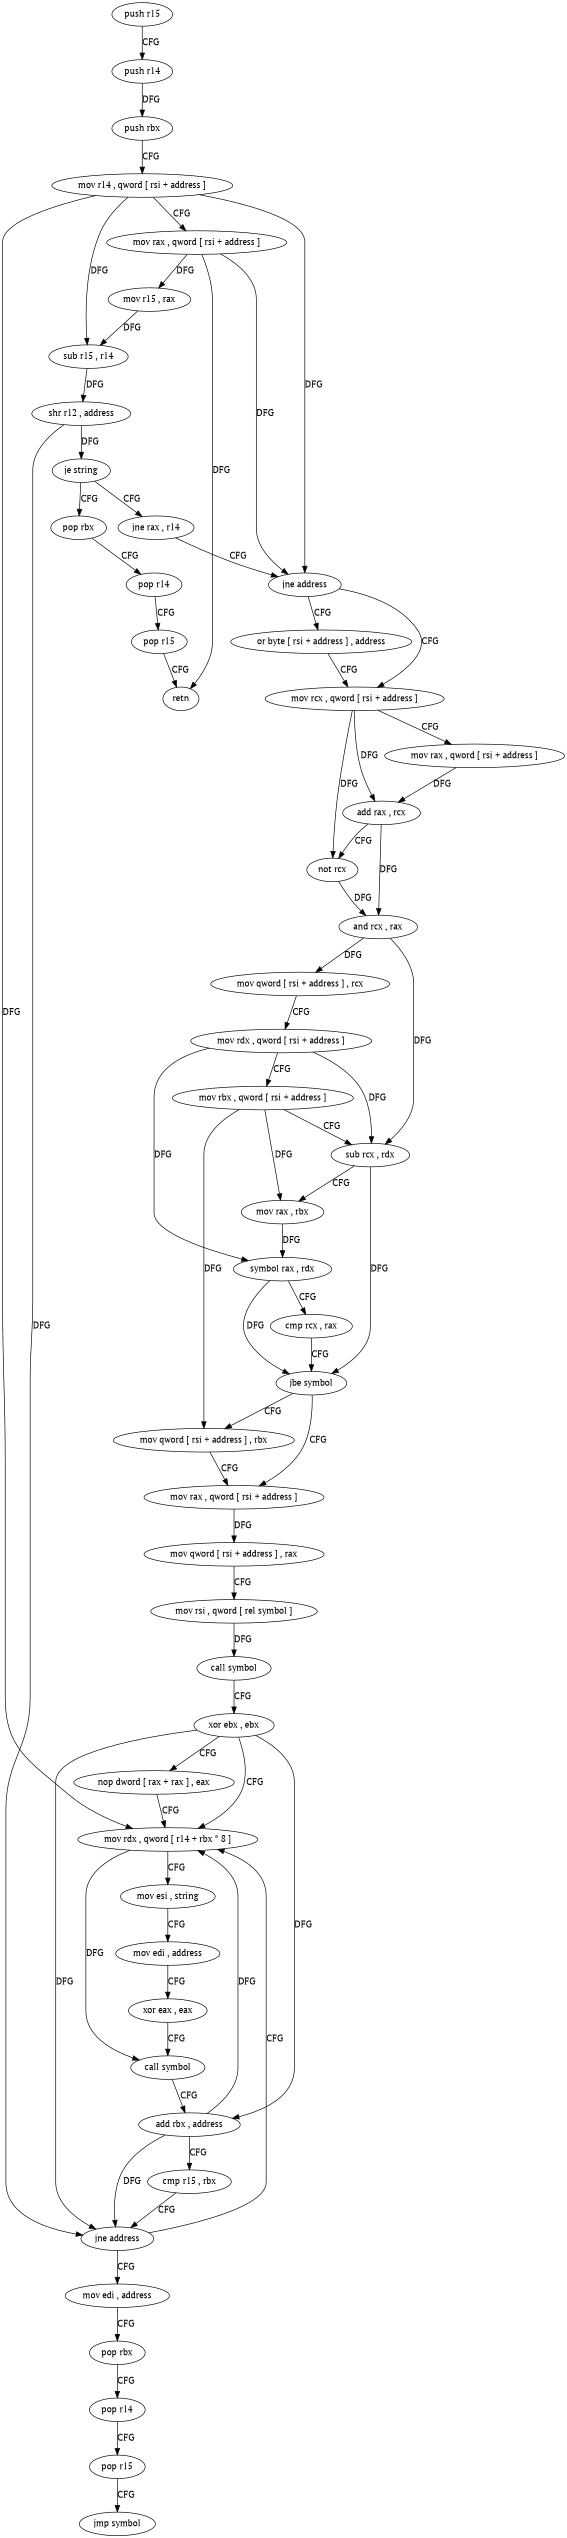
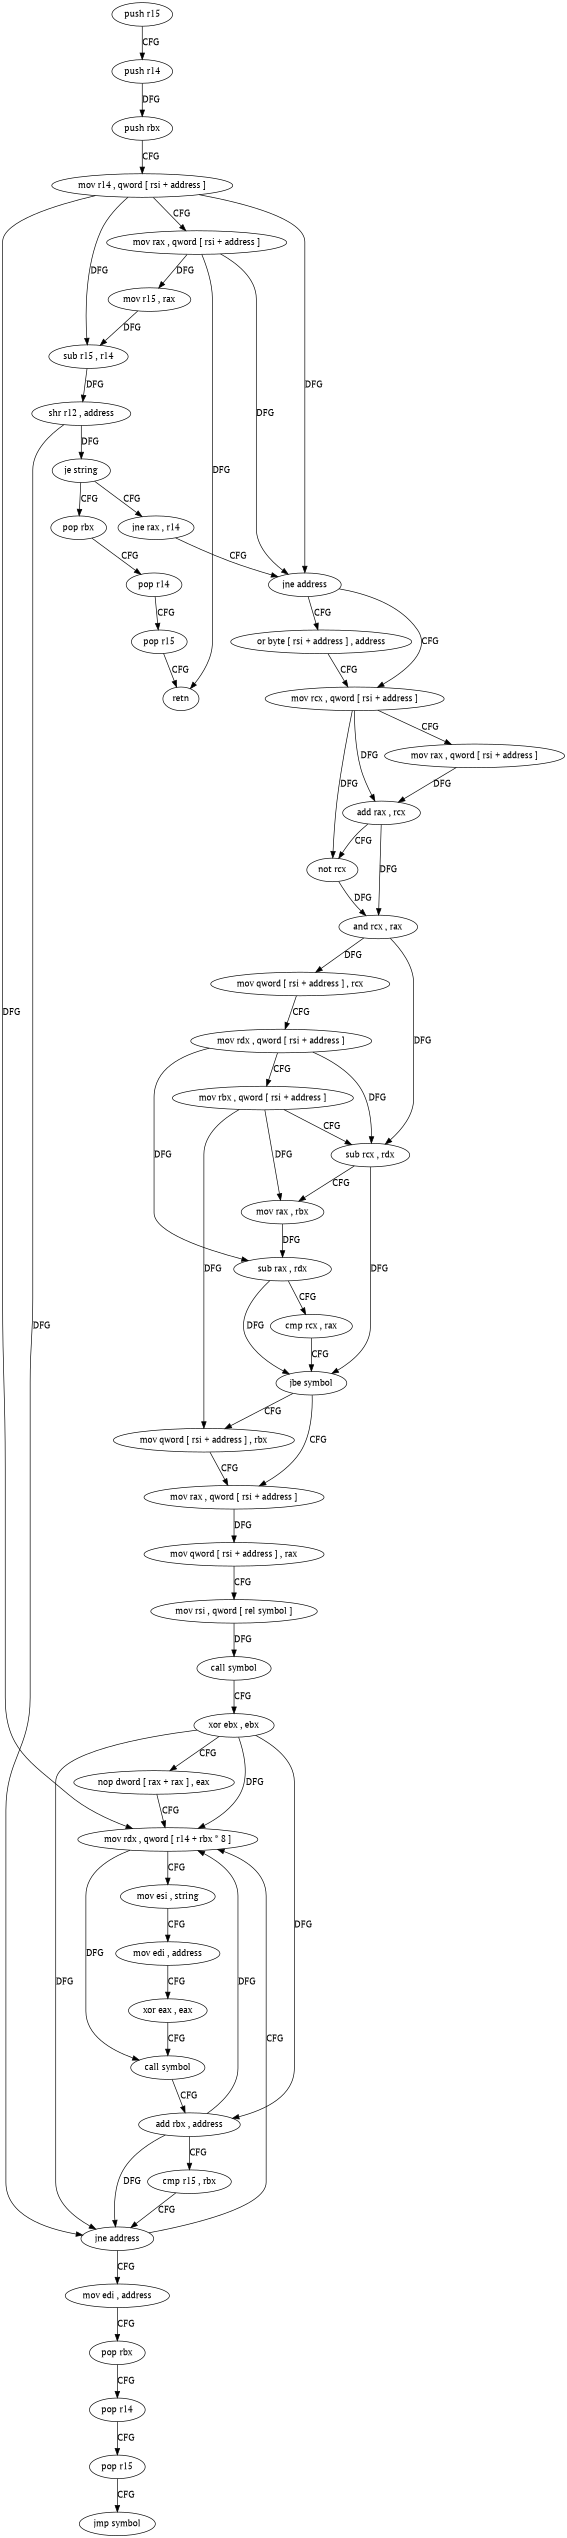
node "symbol rax , rdx": label "symbol rax , rdx" -> "sub rax , rdx"
edge "xor ebx , ebx" -> "mov rdx , qword [ r14 + rbx * 8 ]": label "CFG" -> "DFG"
